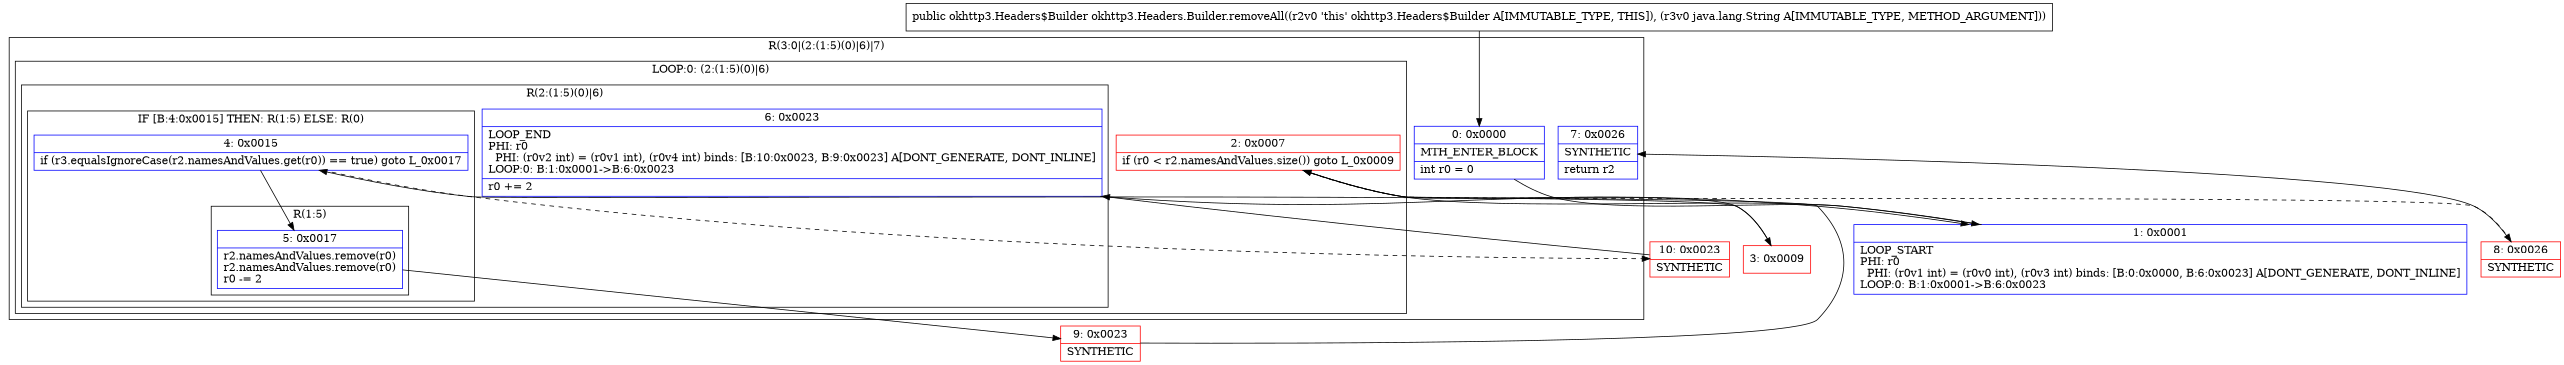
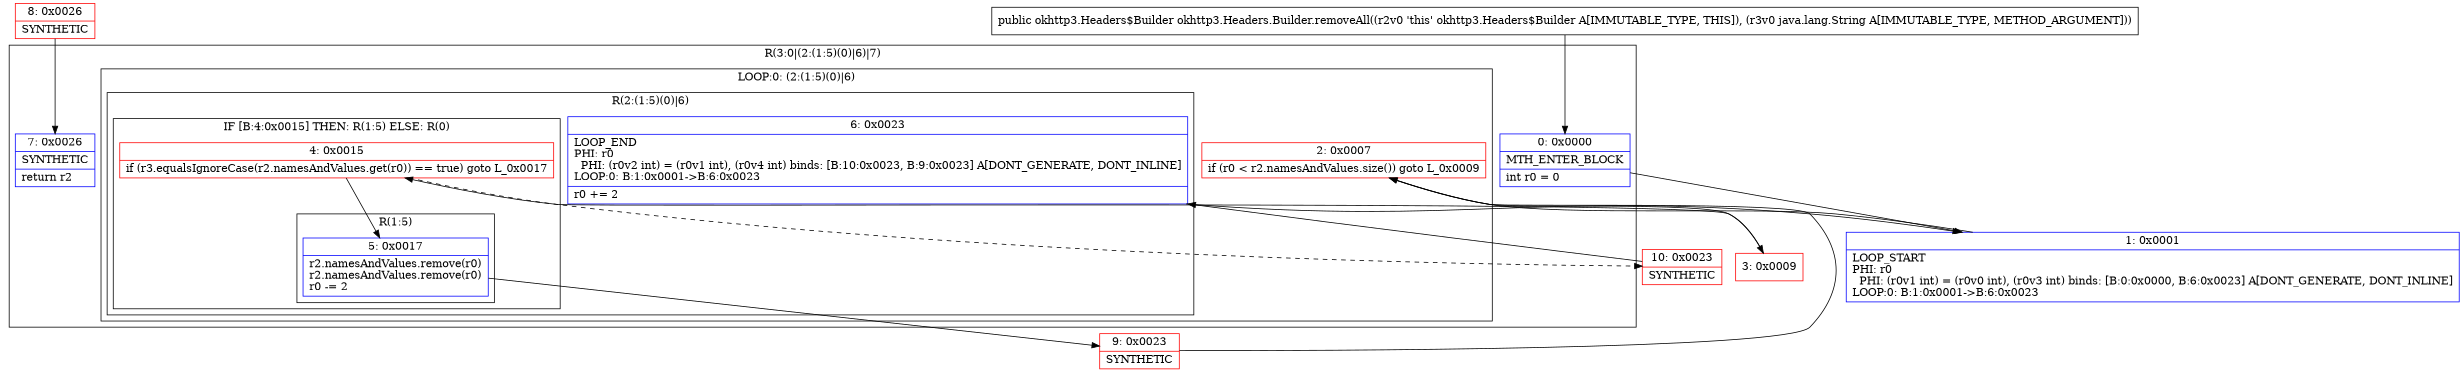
node "4: 0x0015": color blue -> red
edge "2: 0x0007" -> "8: 0x0026": removed
